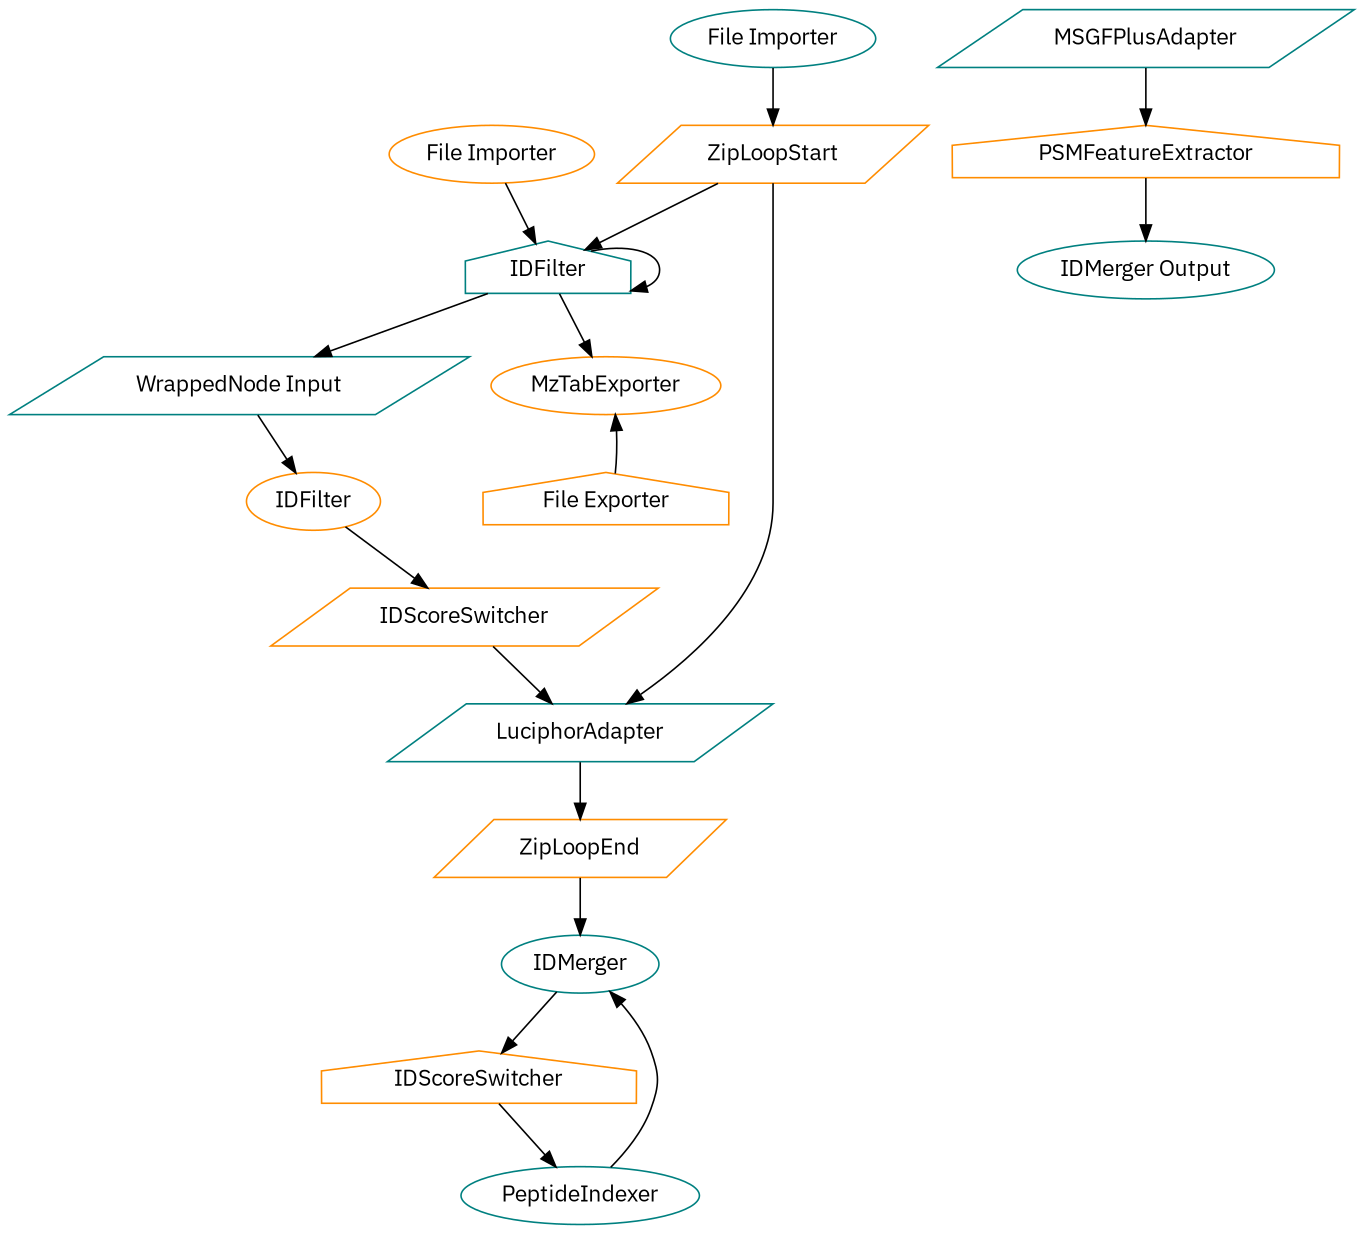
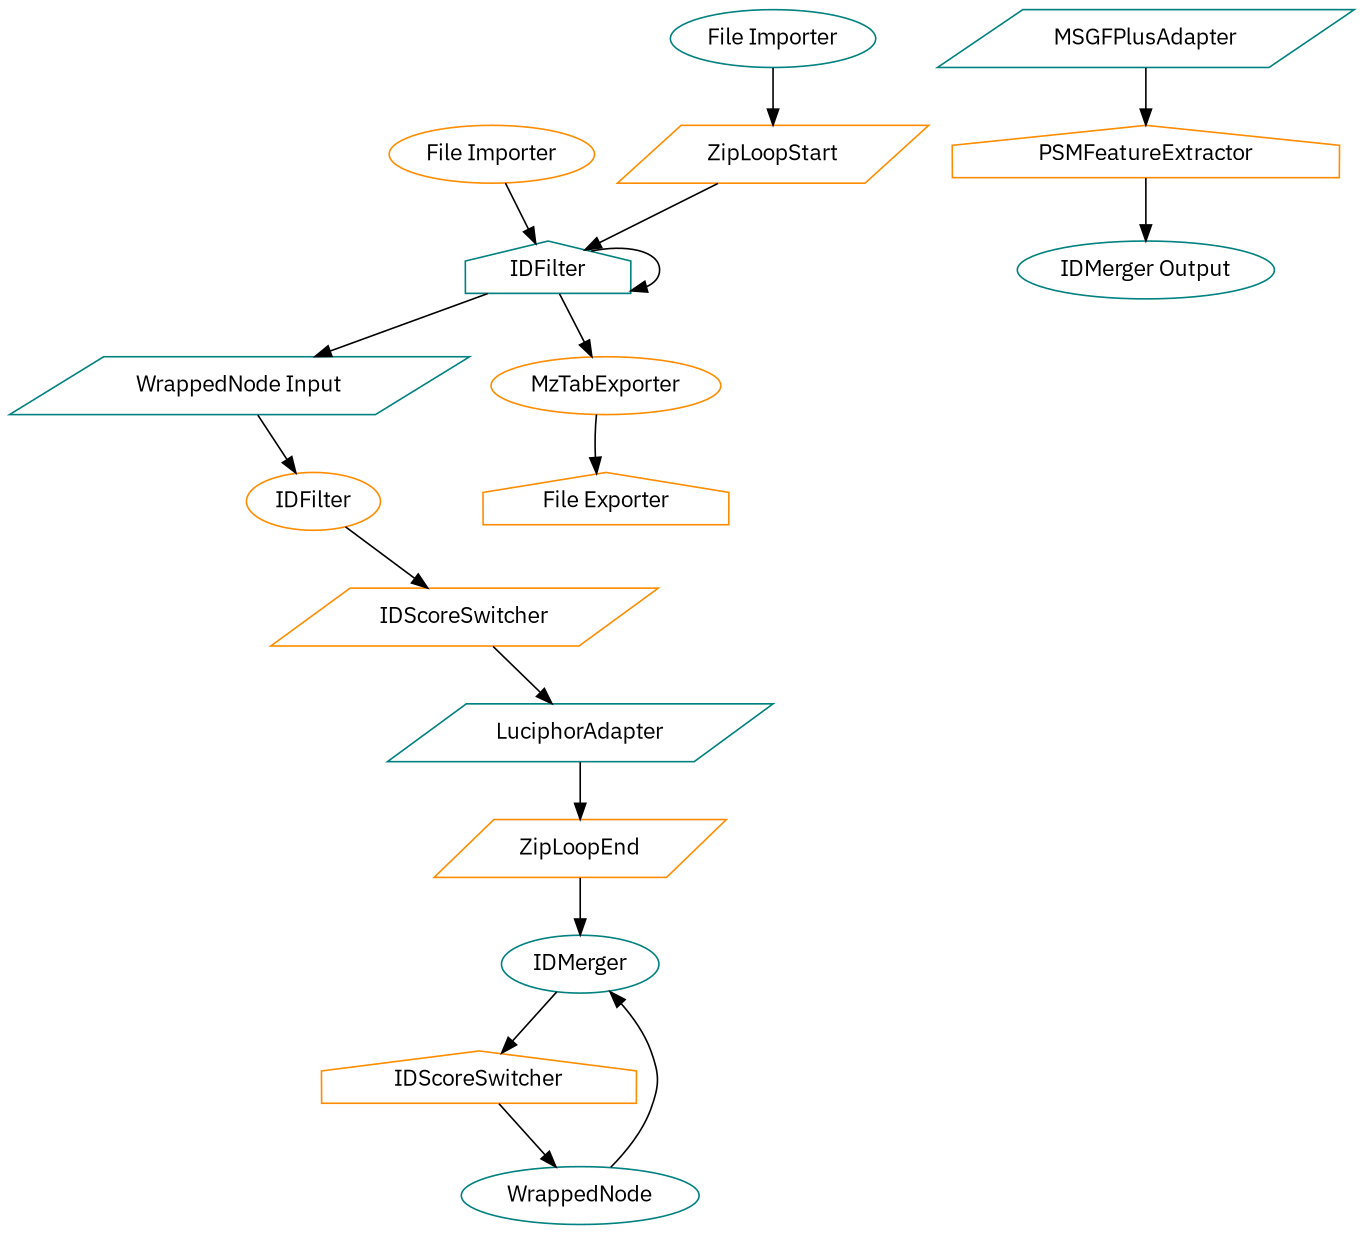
edge "File Exporter" -> "MzTabExporter": reversed
edge "ZipLoopStart" -> "LuciphorAdapter": removed
node "PeptideIndexer": label "PeptideIndexer" -> "WrappedNode"
